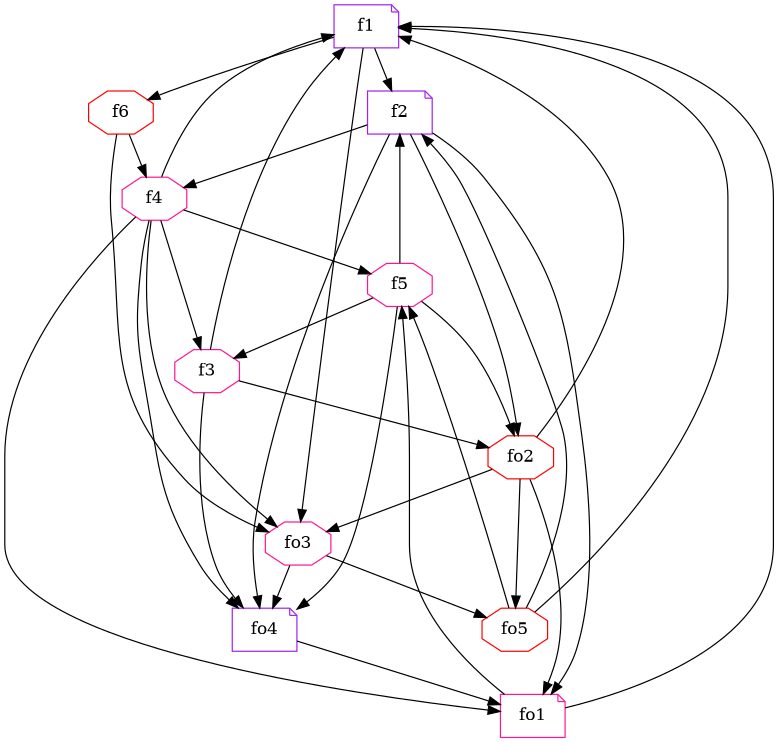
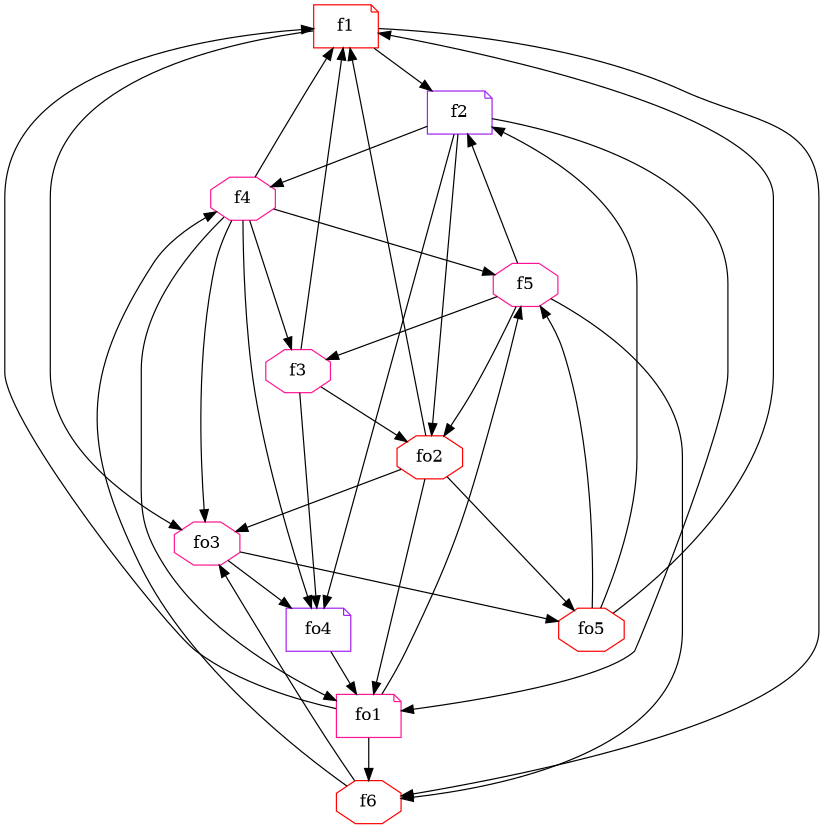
node "f1": color purple -> red
edge "f5" -> "fo4": now "f5" -> "f6"
edge "fo1" -> "f6": added
